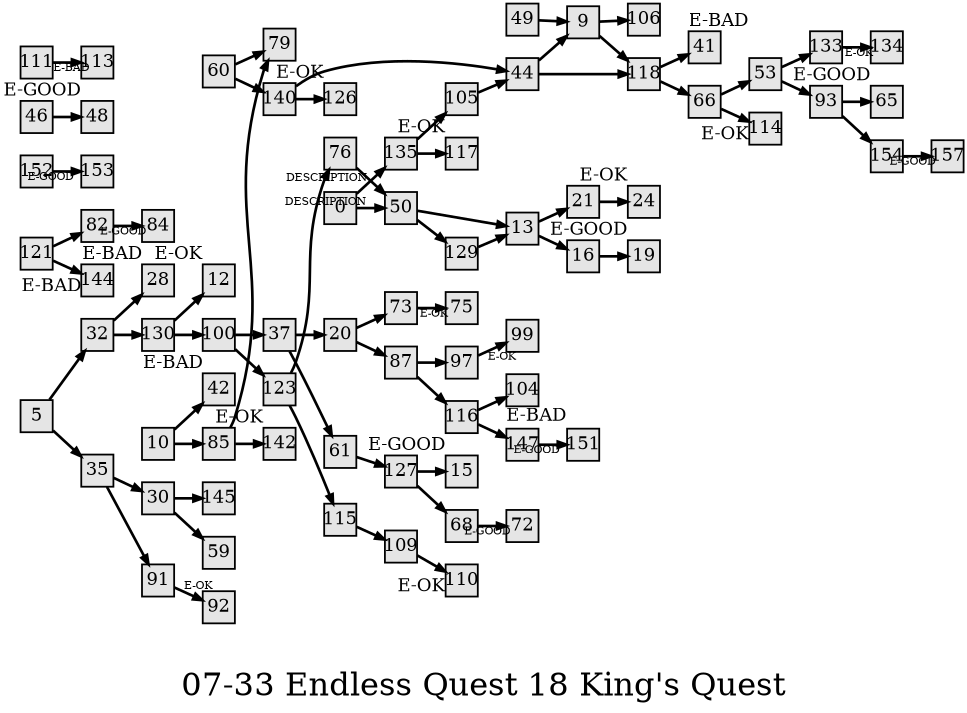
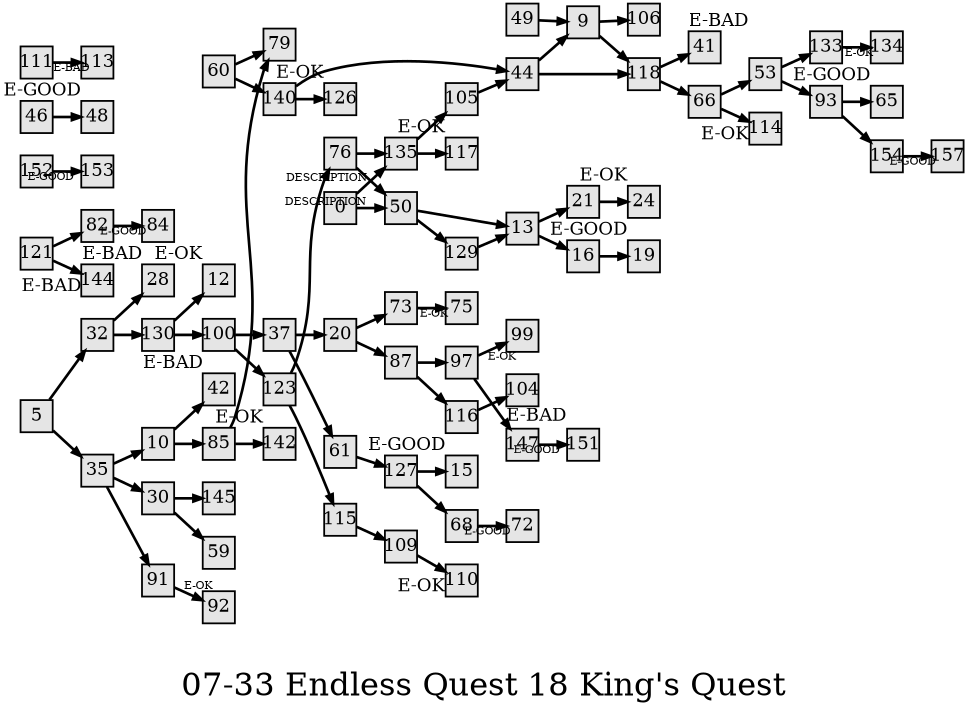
edge "76" -> "135": added
edge "116" -> "147": now "97" -> "147"
edge "35" -> "10": added
